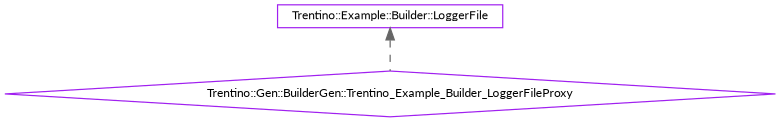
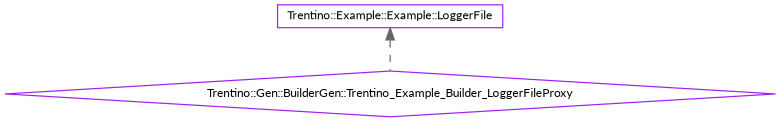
node "Trentino::Example::Builder::LoggerFile": label "Trentino::Example::Builder::LoggerFile" -> "Trentino::Example::Example::LoggerFile"
